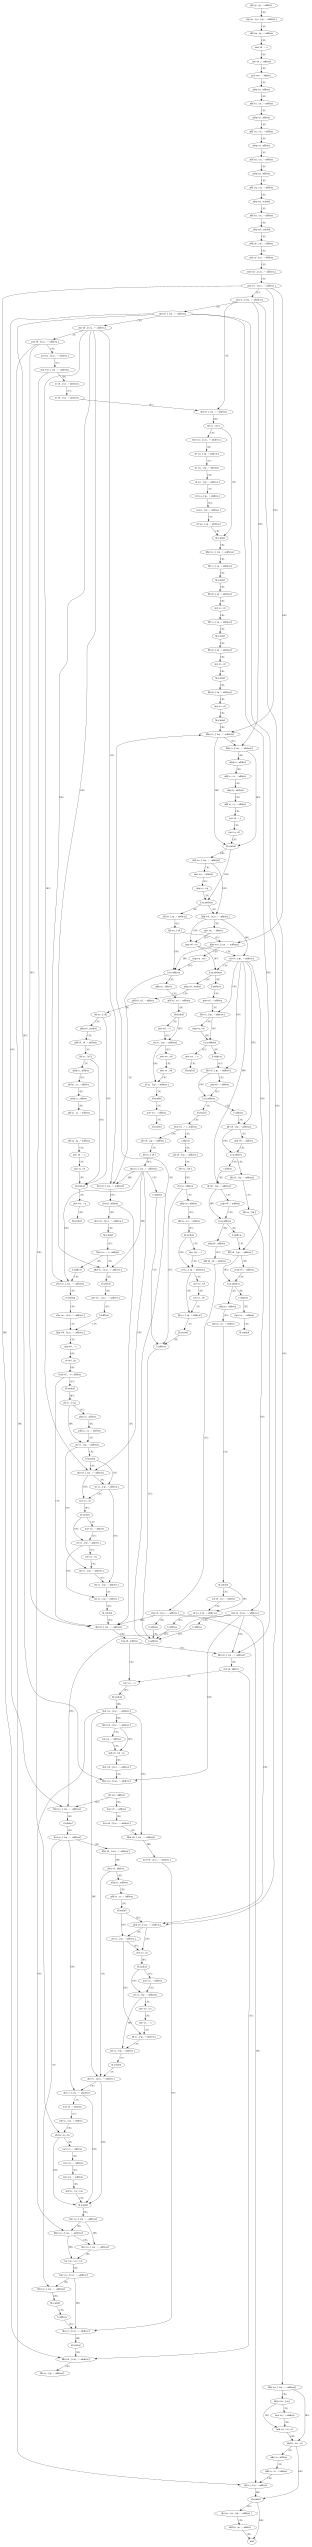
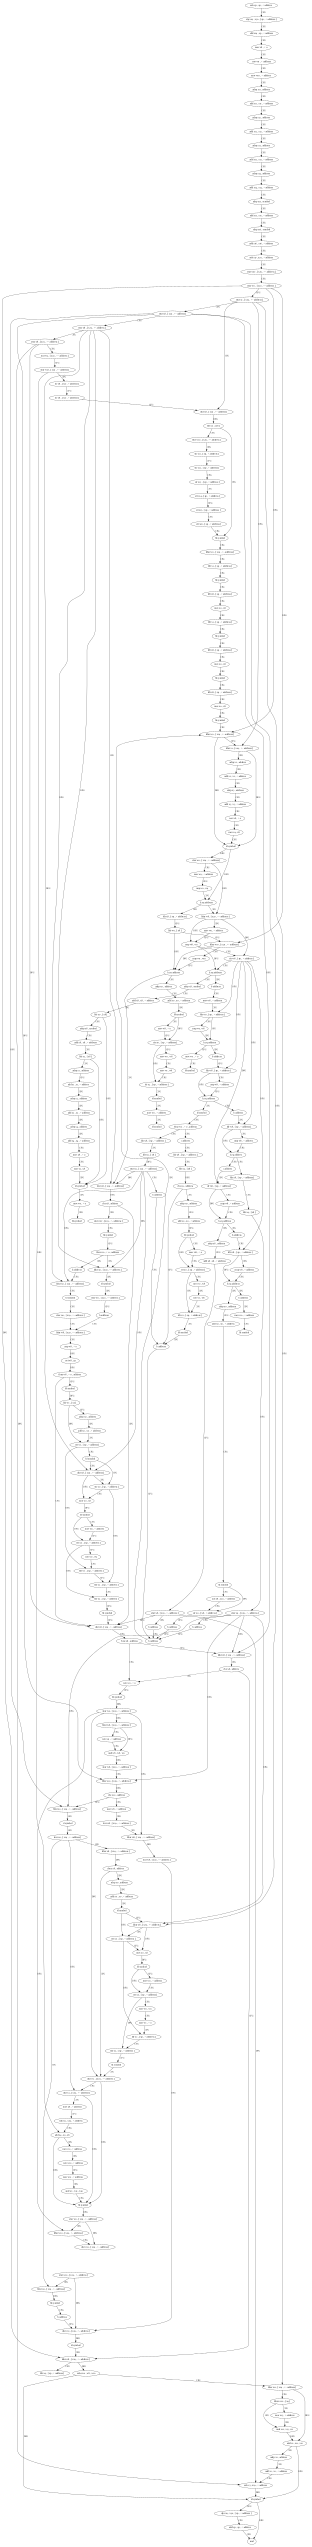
node "adrp x4 , address": added
edge "ldur x10 , [ x29 , #- address ]" -> "cbz x10 , address": added, label "DFG"
node "bic w10 , w10 , w11": removed
node "subs w0 , w8 , w10": added
